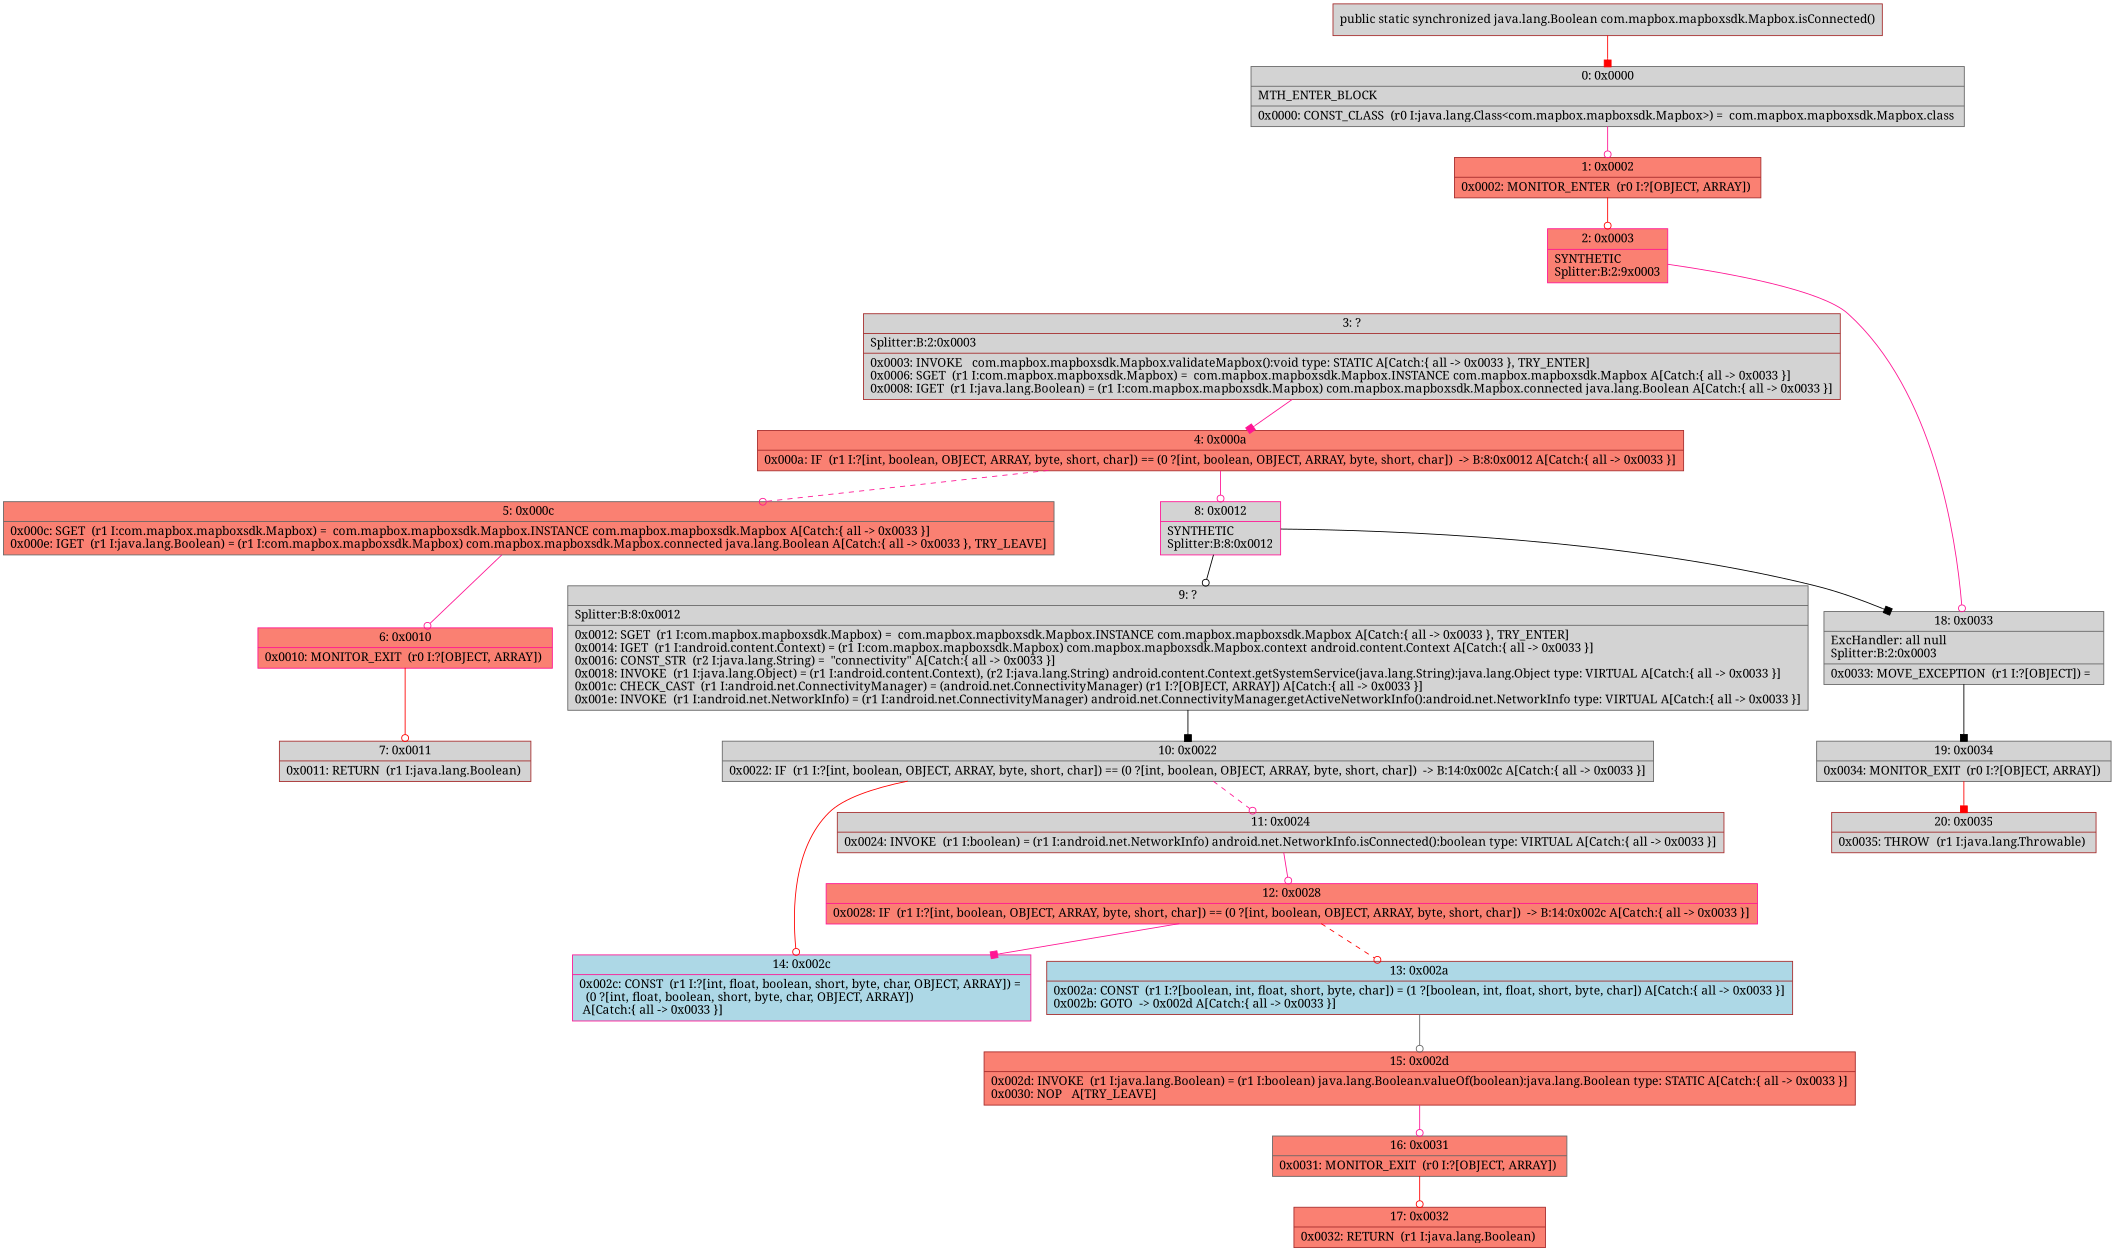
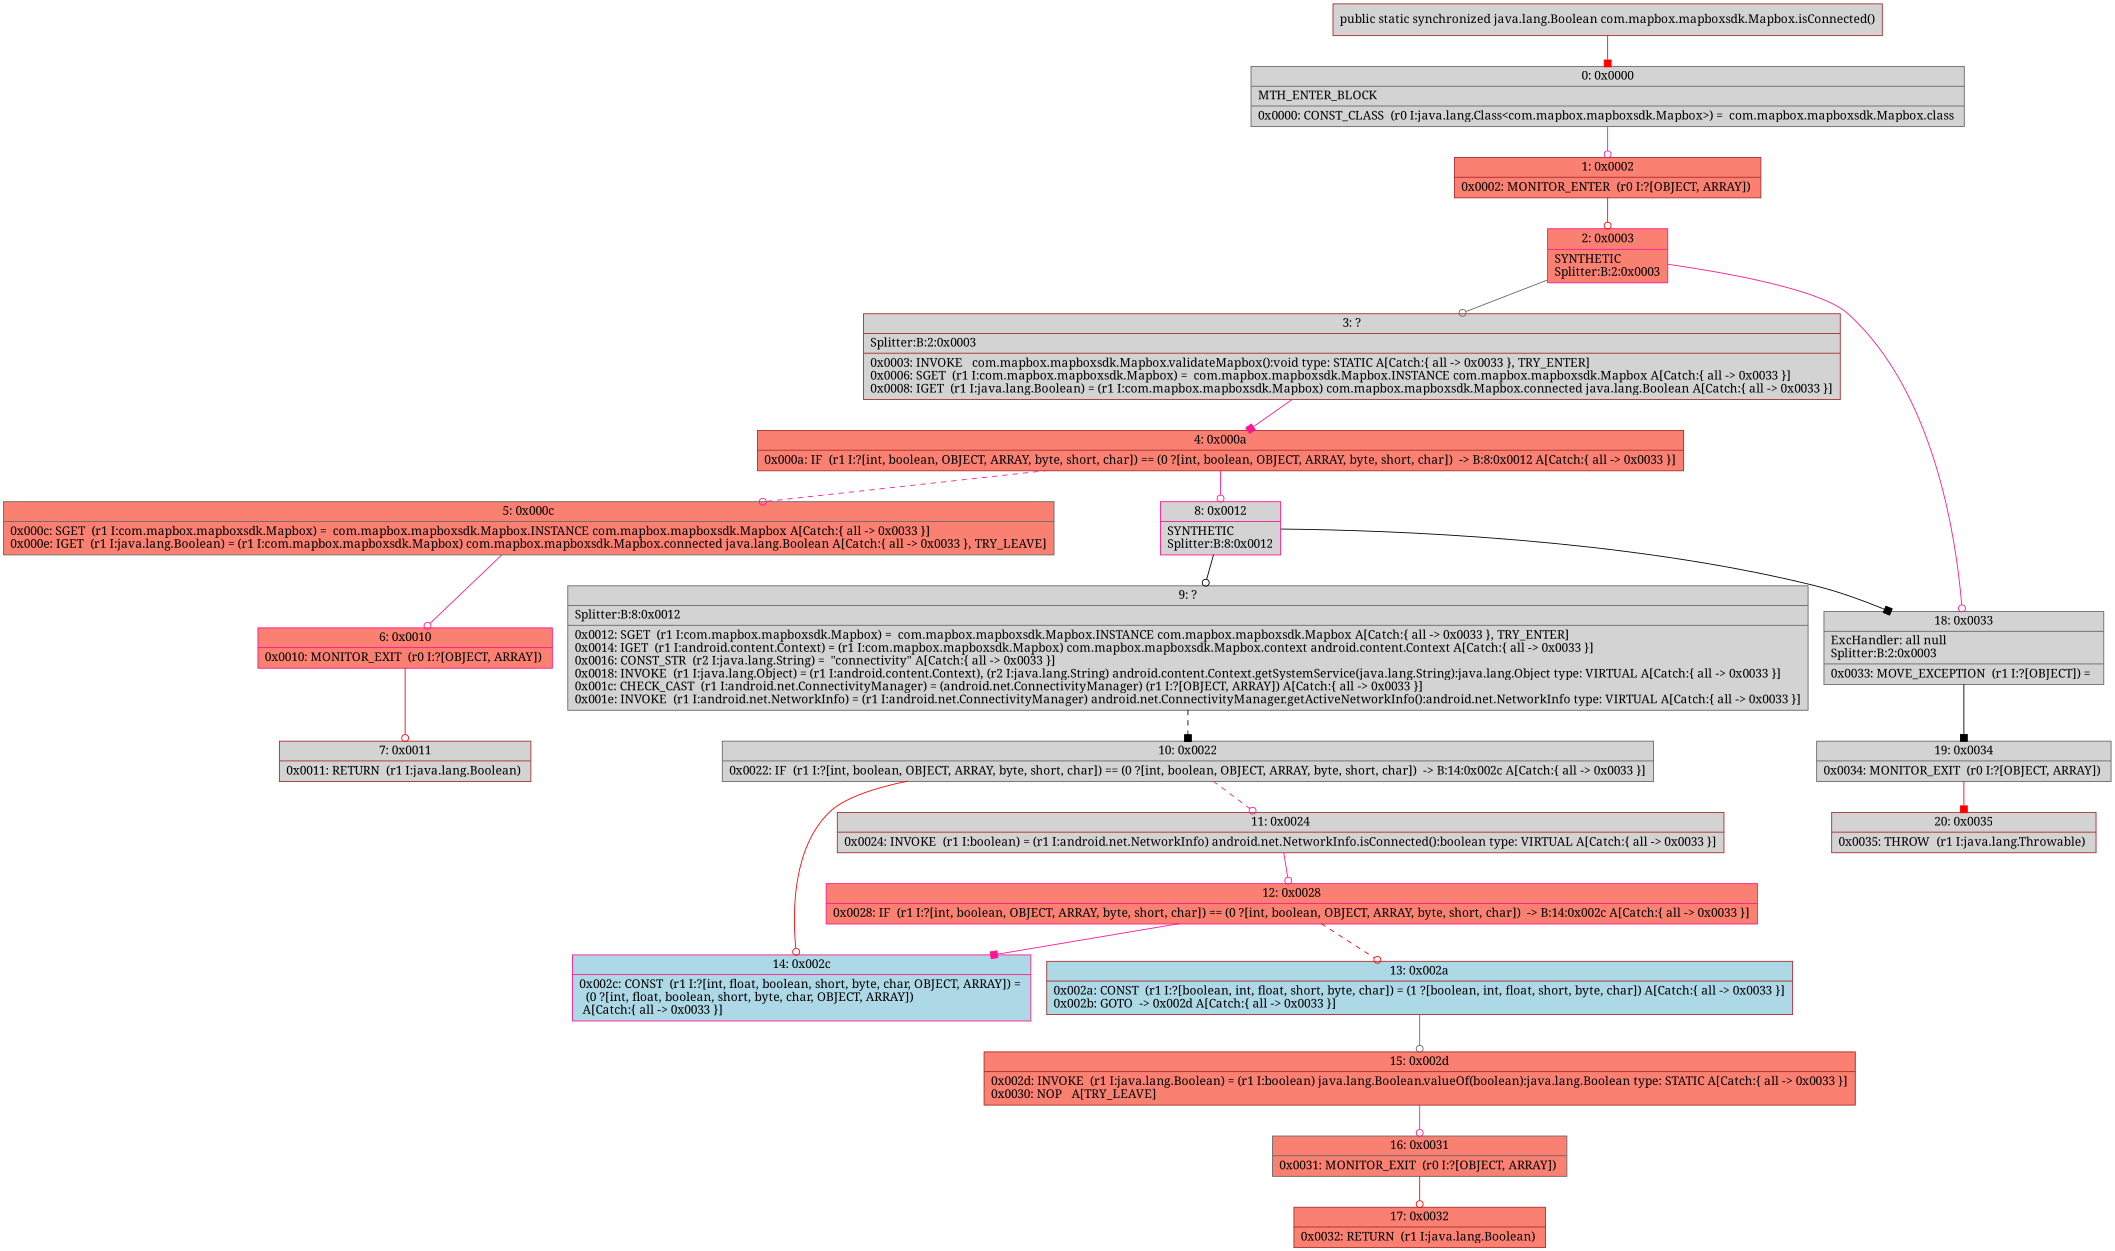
node "2: 0x0003": text "Splitter:B:2:9x0003" -> "Splitter:B:2:0x0003"
edge "2: 0x0003" -> "3: ?": added
edge "9: ?" -> "10: 0x0022": style solid -> dashed
